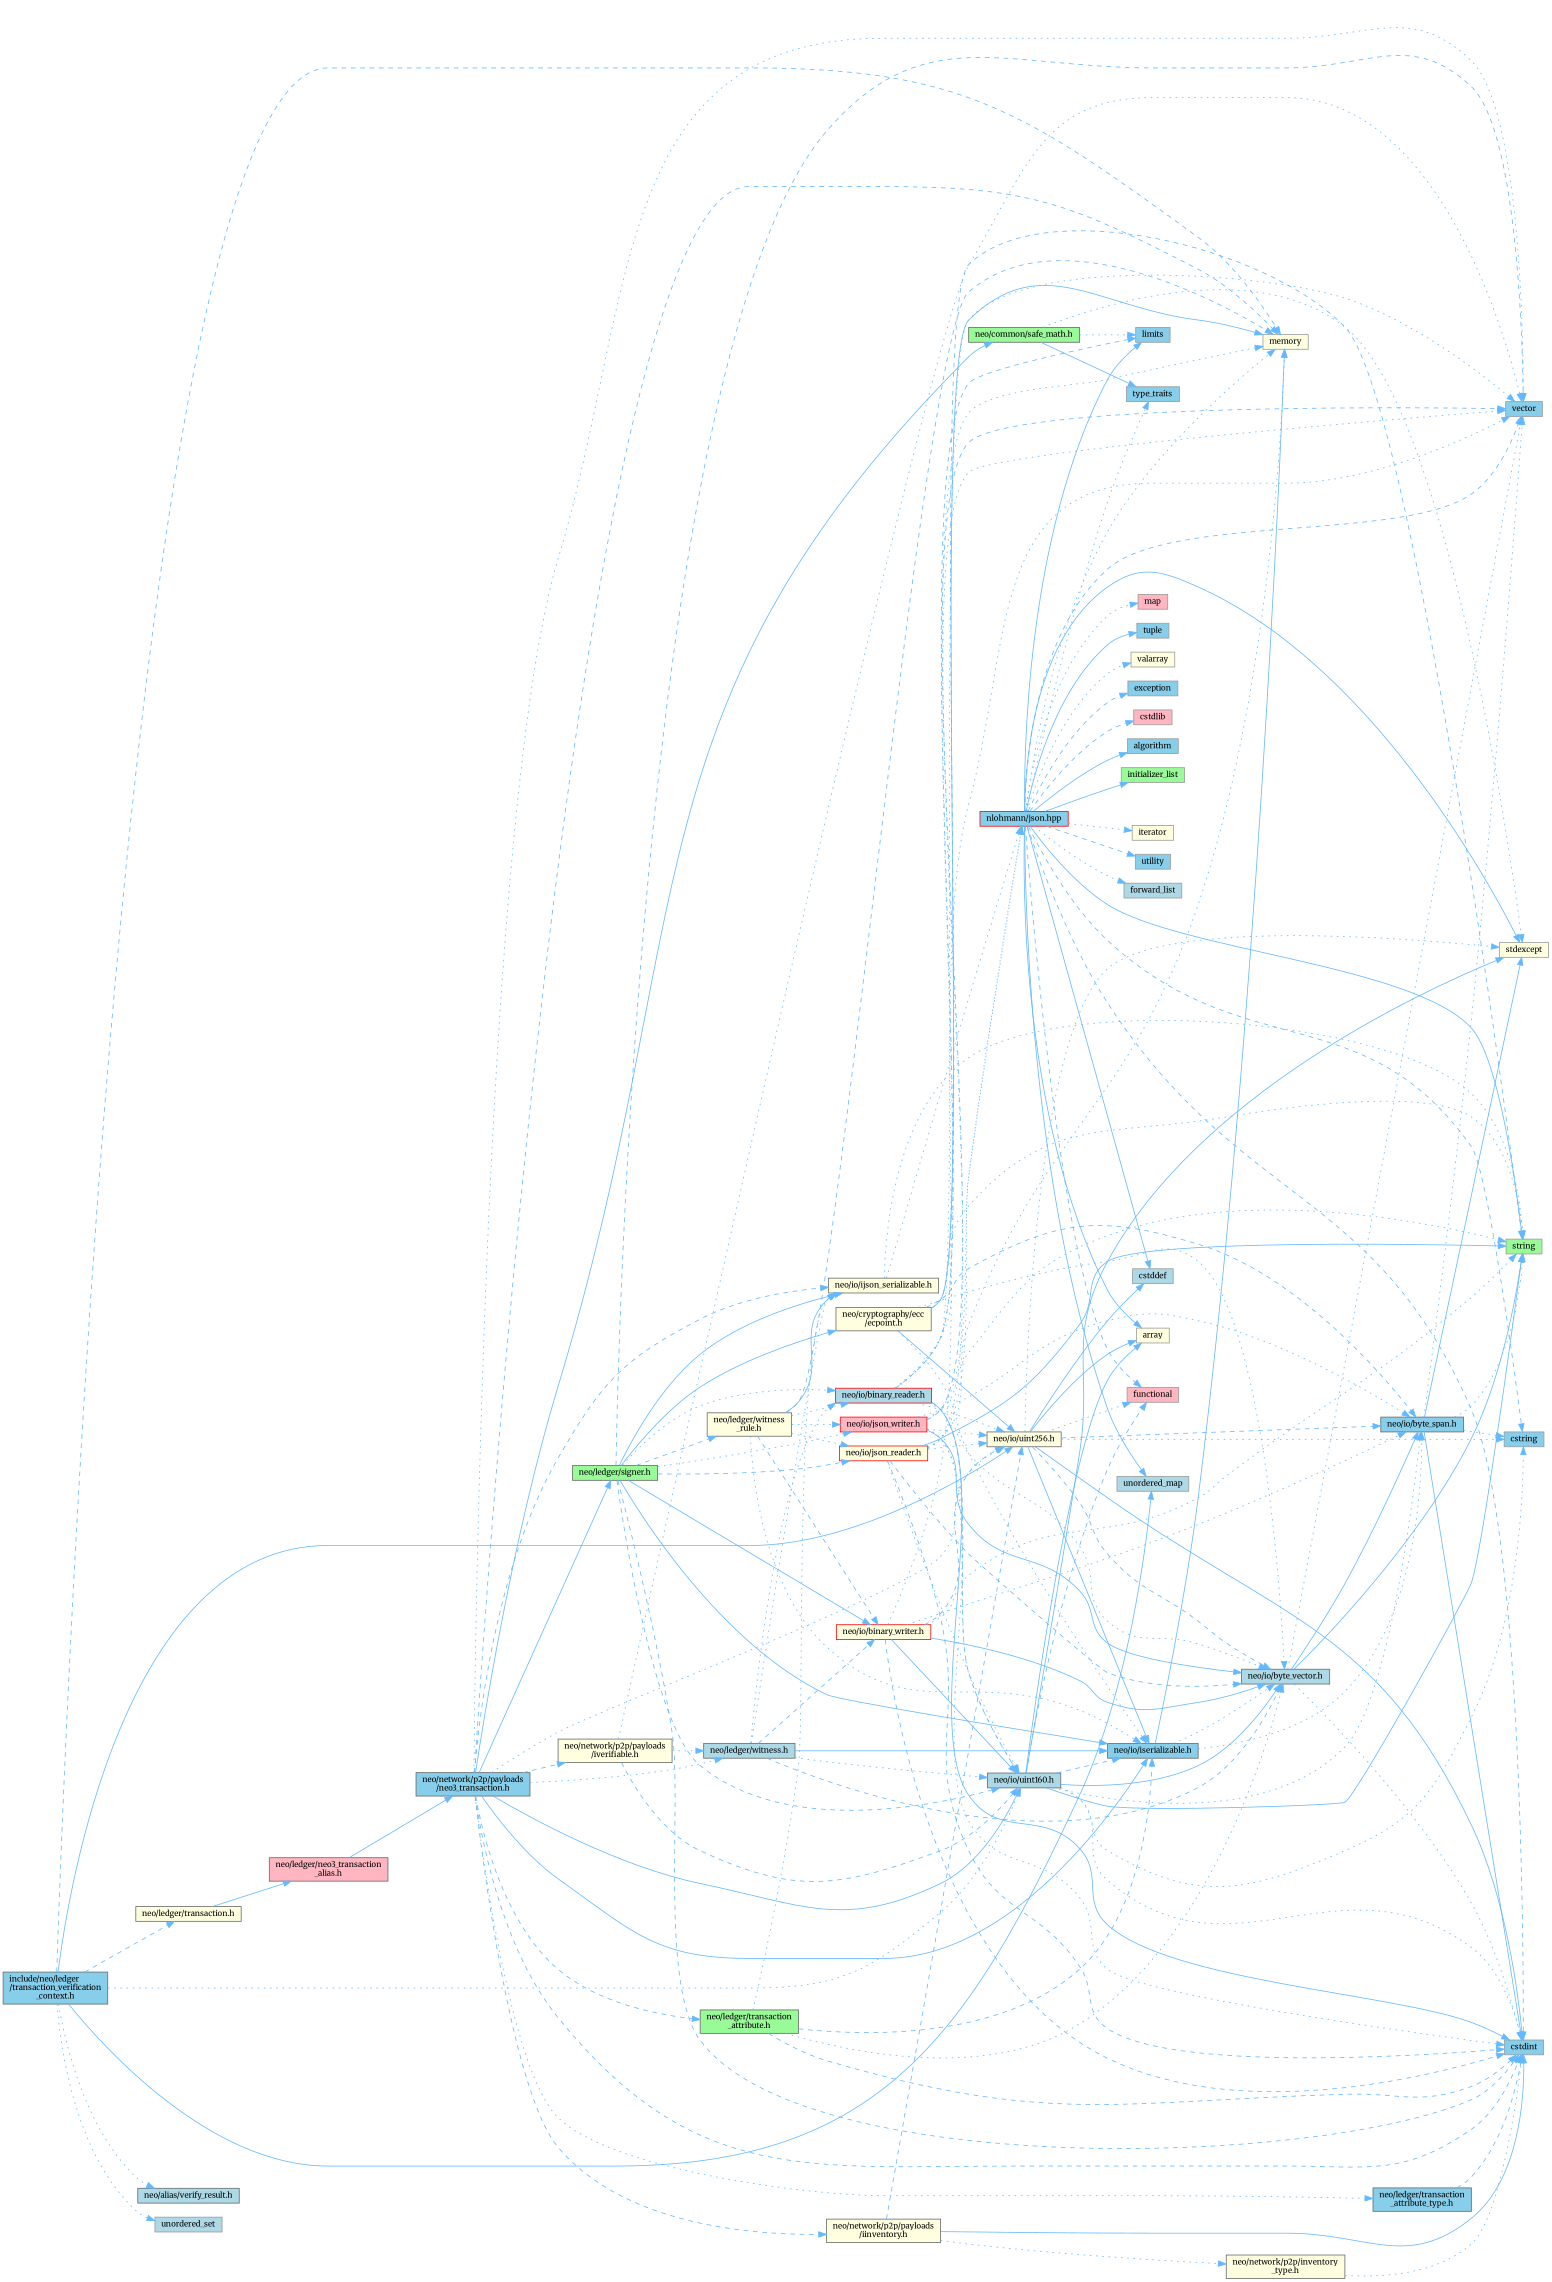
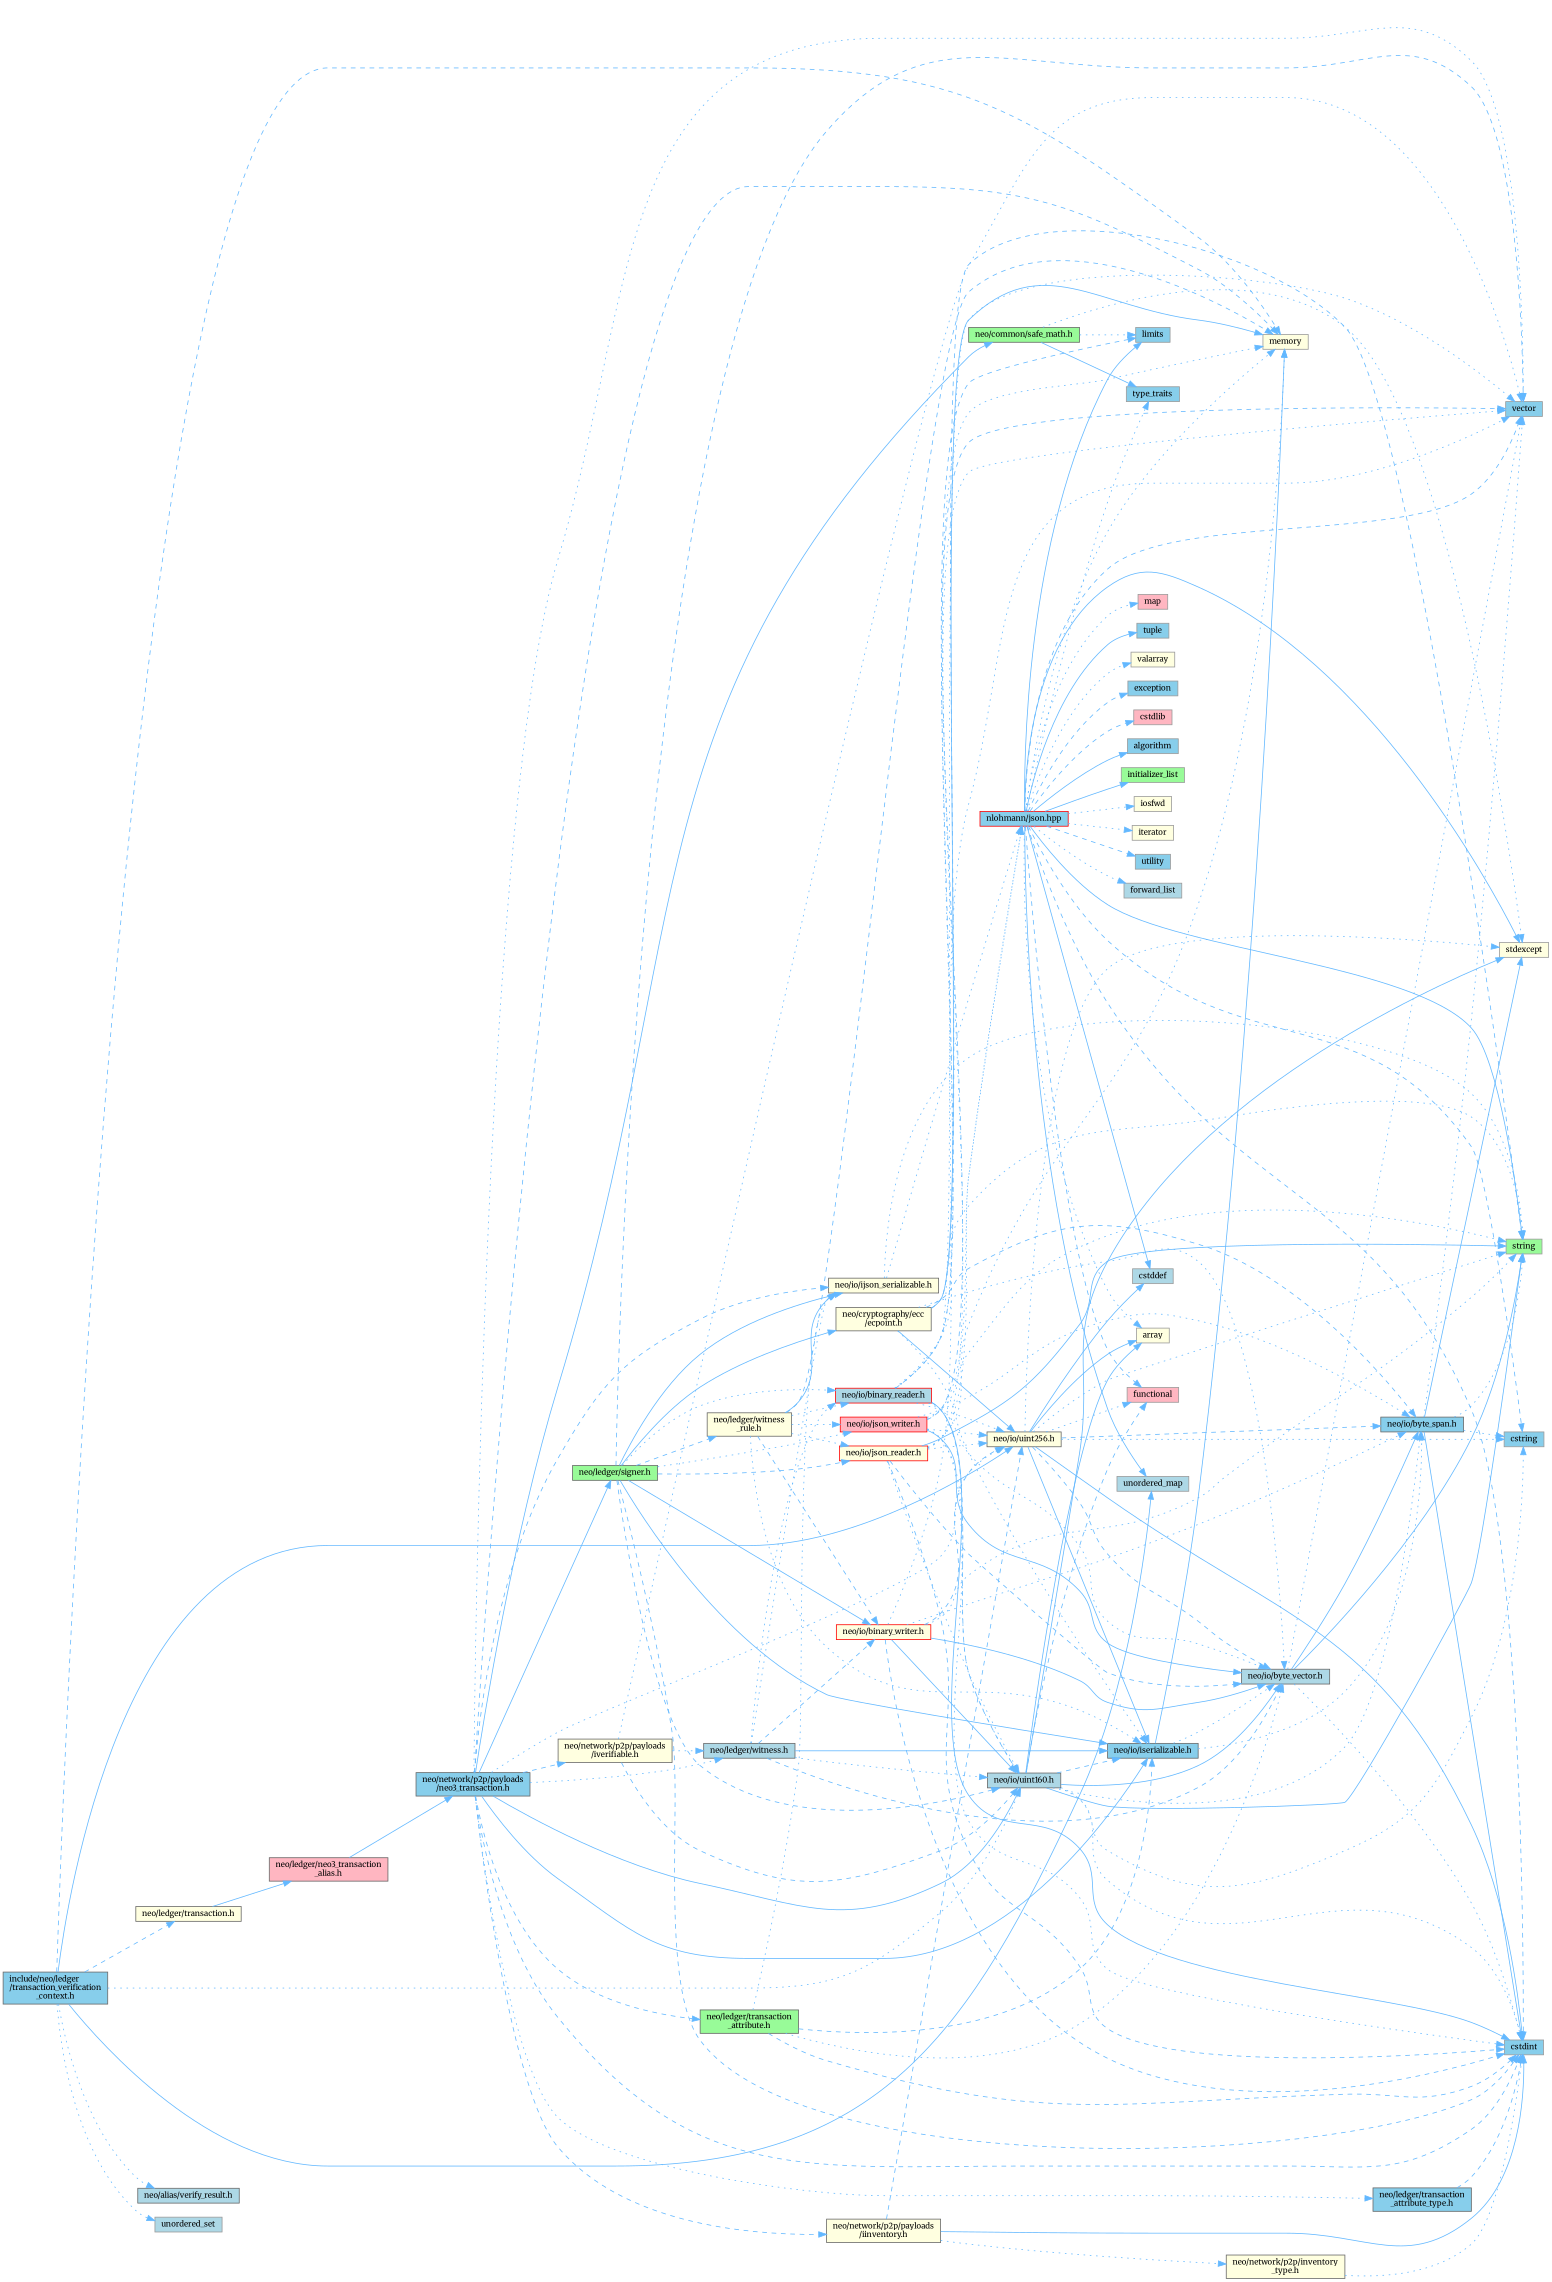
node "iosfwd": added
edge "nlohmann/json.hpp" -> "array": style solid -> dotted
edge "neo/io/uint256.h" -> "string": added
